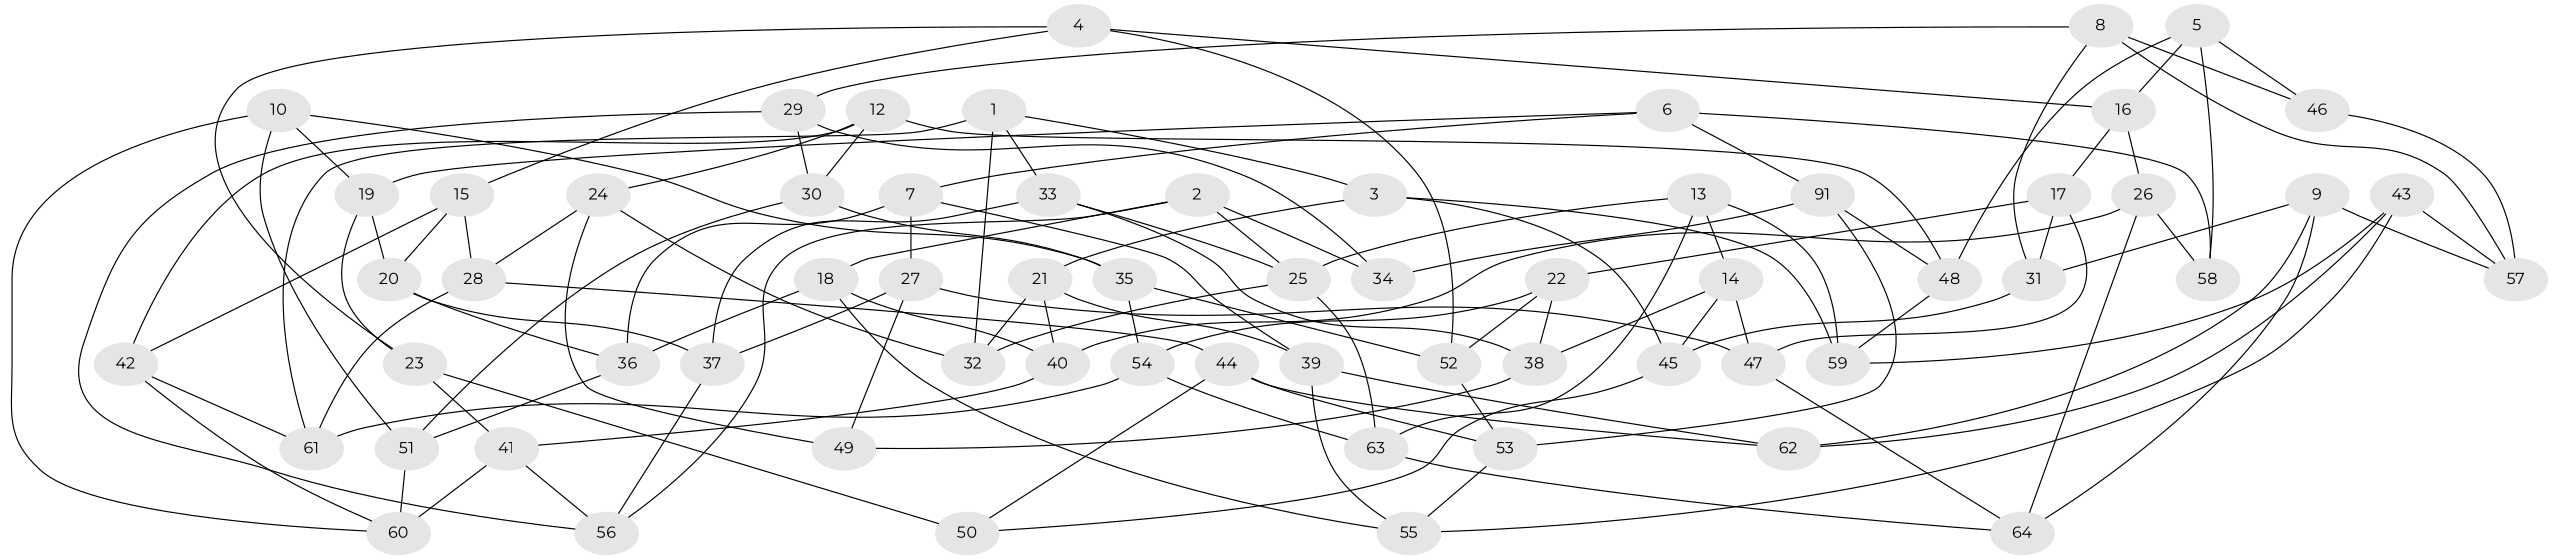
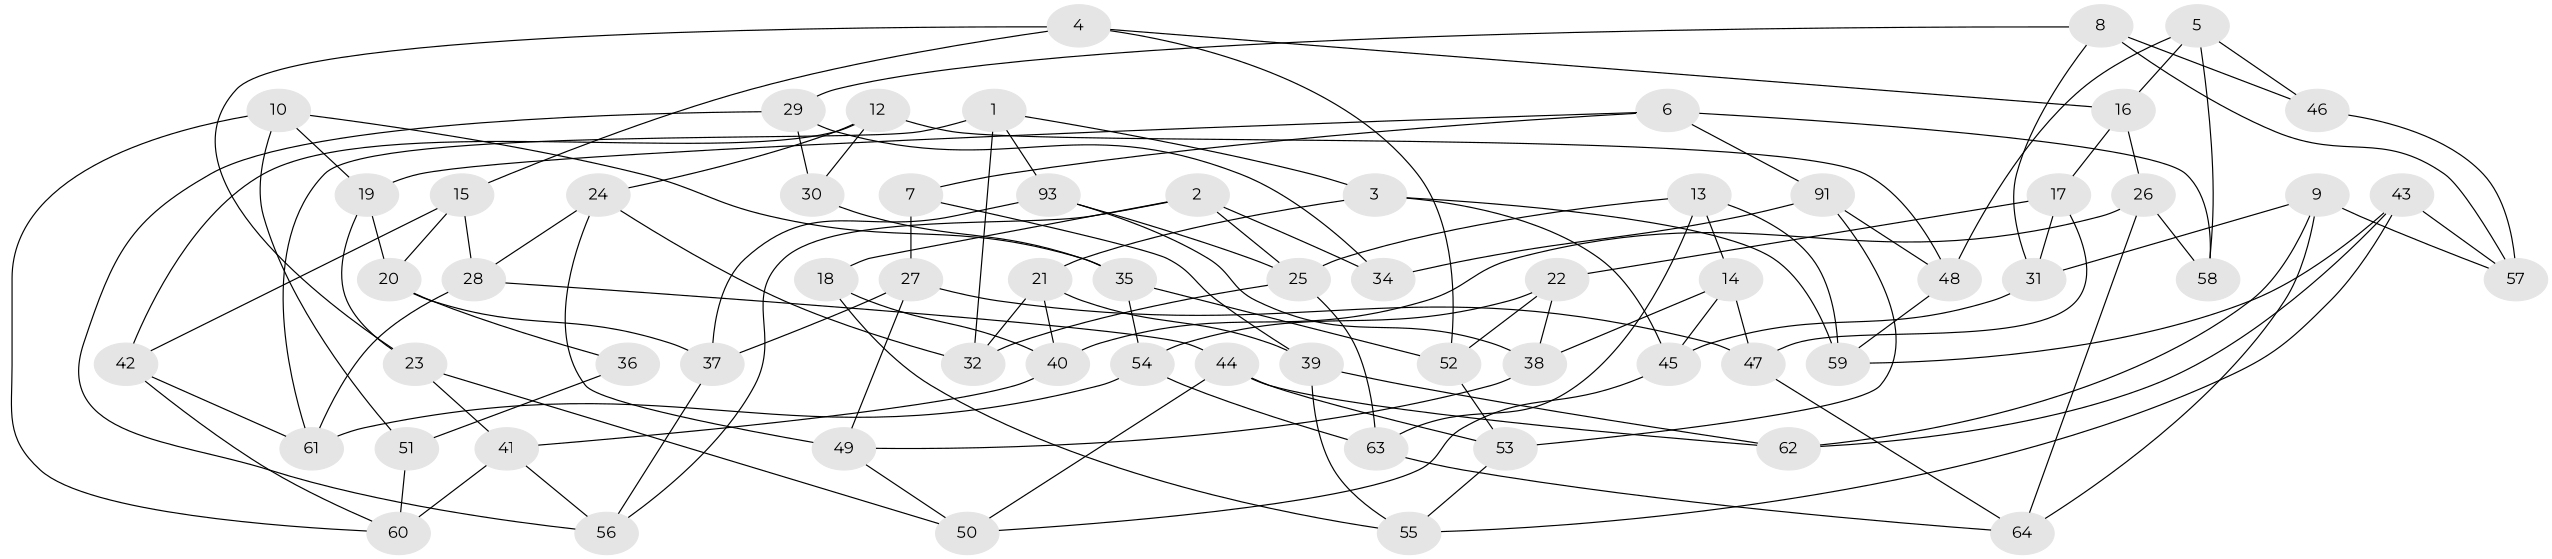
node "33": label "33" -> "93"
edge "7" -- "36": removed
edge "30" -- "51": removed
edge "18" -- "36": removed
edge "49" -- "50": added
